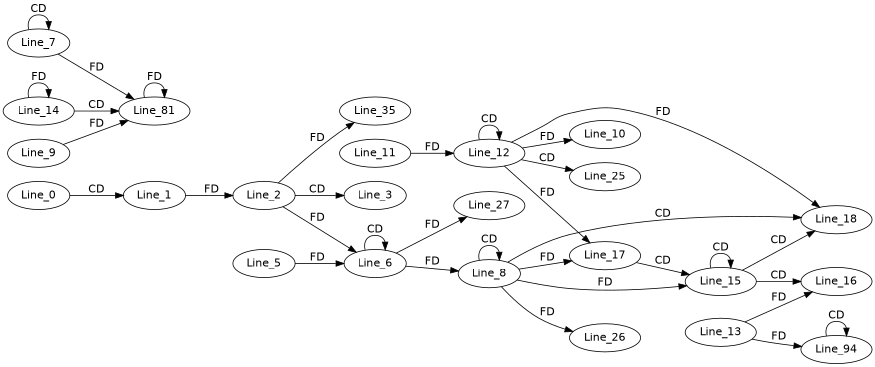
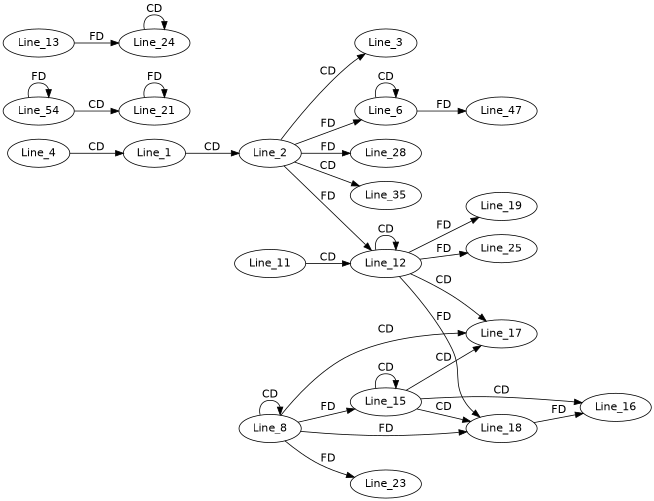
node "Line_7": removed
node "Line_14": label "Line_14" -> "Line_54"
node "Line_81": label "Line_81" -> "Line_21"
node "Line_10": label "Line_10" -> "Line_19"
edge "Line_2" -> "Line_35": label "FD" -> "CD"
edge "Line_11" -> "Line_12": label "FD" -> "CD"
node "Line_9": removed
node "Line_28": added
edge "Line_12" -> "Line_25": label "CD" -> "FD"
edge "Line_1" -> "Line_2": label "FD" -> "CD"
edge "Line_12" -> "Line_17": label "FD" -> "CD"
node "Line_0": label "Line_0" -> "Line_4"
edge "Line_2" -> "Line_12": added, label "FD"
node "Line_27": label "Line_27" -> "Line_47"
edge "Line_8" -> "Line_18": label "CD" -> "FD"
edge "Line_8" -> "Line_17": label "FD" -> "CD"
node "Line_5": removed
edge "Line_6" -> "Line_8": removed, label "FD"
edge "Line_17" -> "Line_15": reversed
edge "Line_13" -> "Line_16": now "Line_18" -> "Line_16"
node "Line_26": label "Line_26" -> "Line_23"
node "Line_94": label "Line_94" -> "Line_24"
